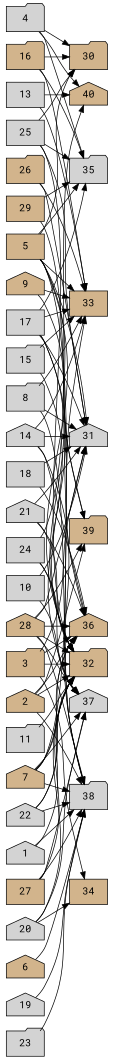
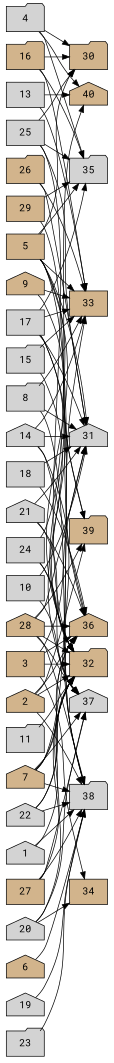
node "3": shape folder -> box
